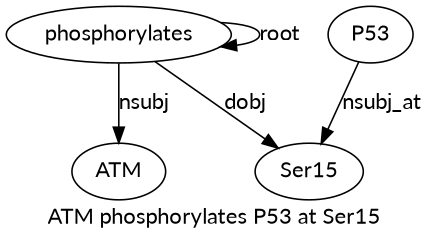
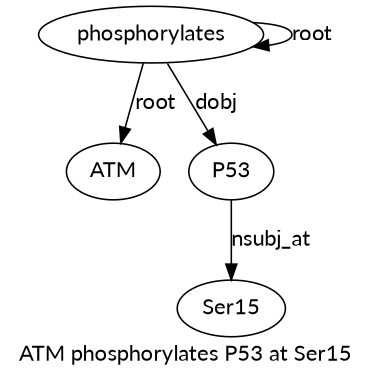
edge "phosphorylates" -> "Ser15": now "phosphorylates" -> "P53"
edge "phosphorylates" -> "ATM": label "nsubj" -> "root"
